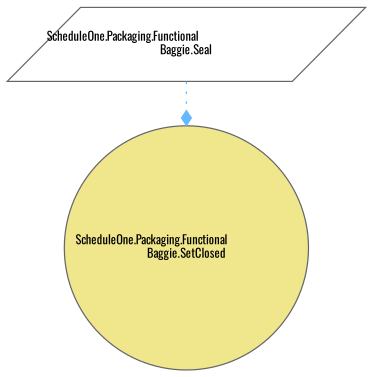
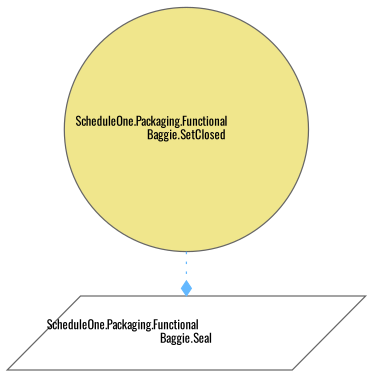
edge "ScheduleOne.Packaging.Functional Baggie.Seal" -> "ScheduleOne.Packaging.Functional Baggie.SetClosed": reversed
